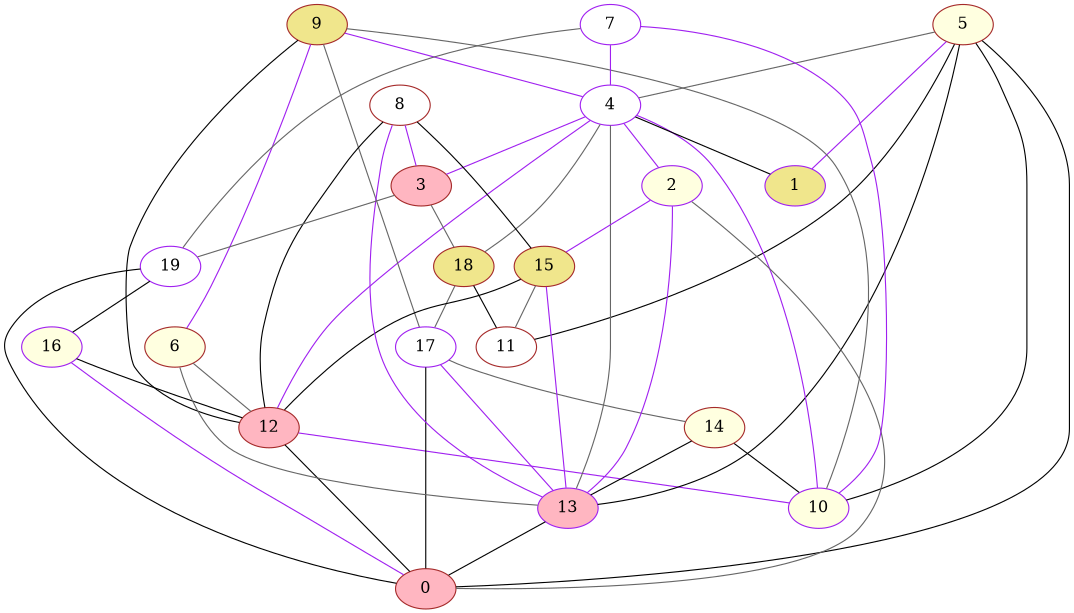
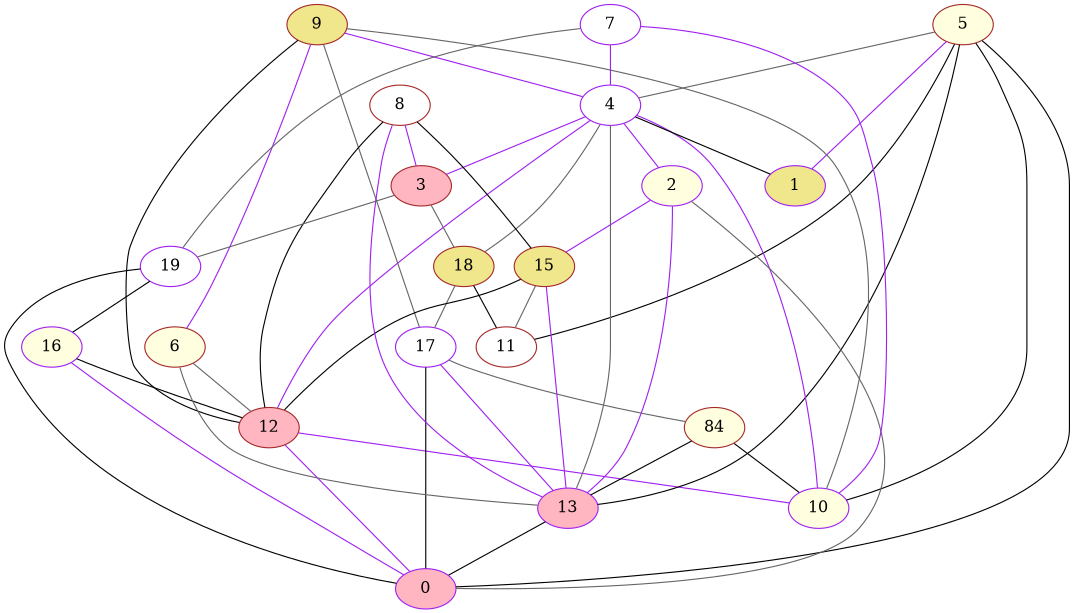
node "14": label "14" -> "84"
edge "12" -- "0": color black -> purple
node "0": color brown -> purple
